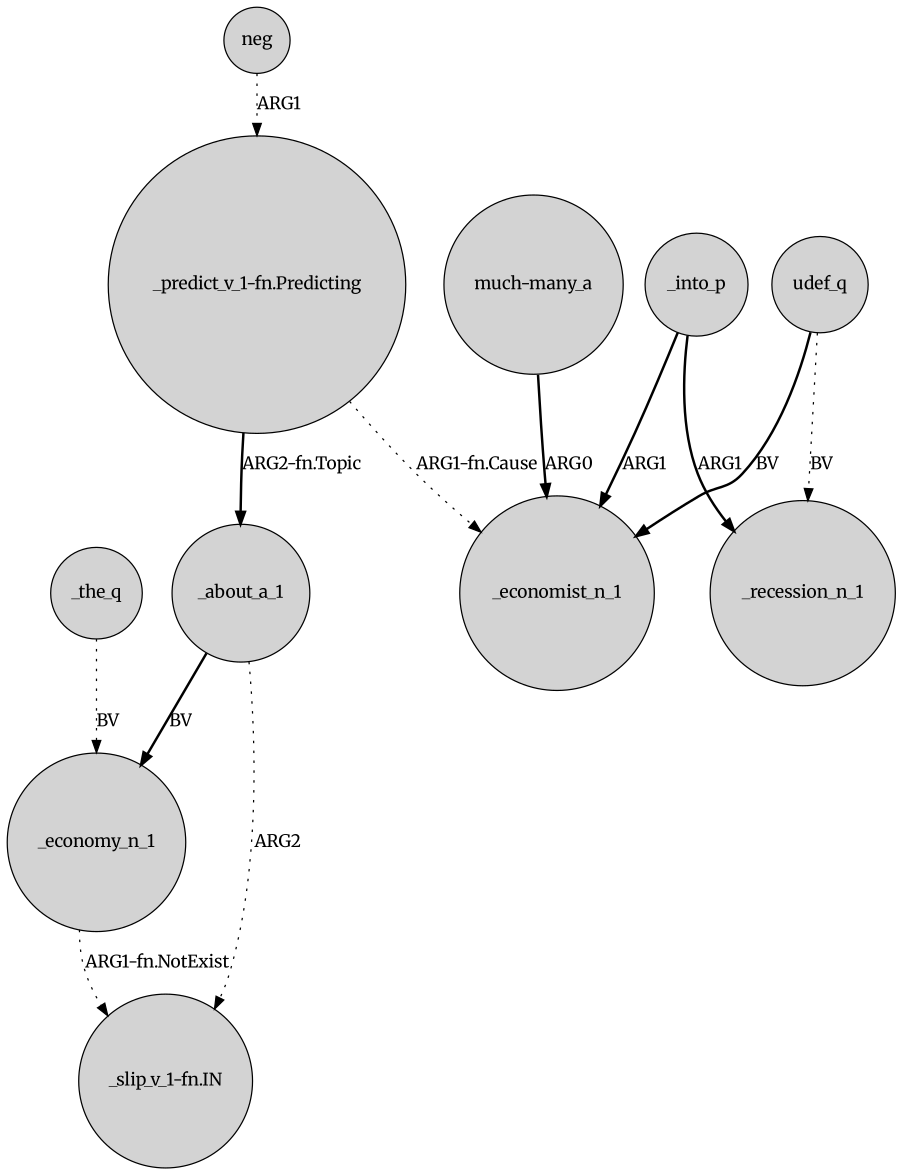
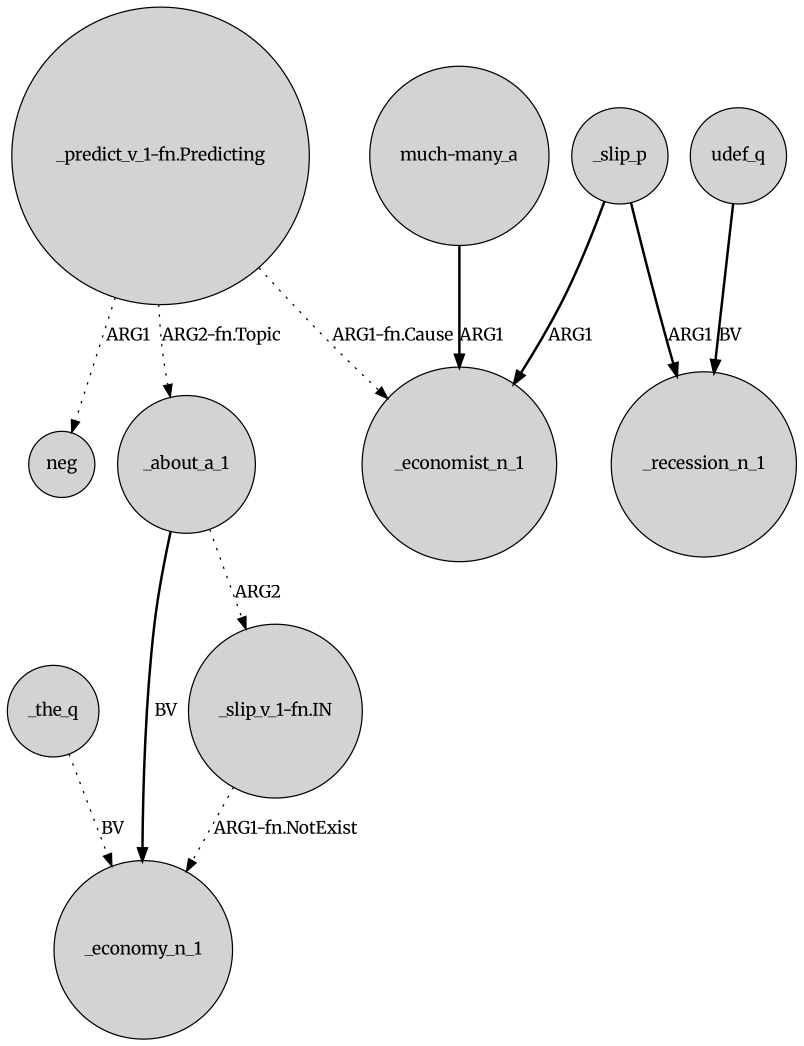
edge "neg" -> "_predict_v_1-fn.Predicting": reversed
node "_into_p": label "_into_p" -> "_slip_p"
edge "udef_q" -> "_recession_n_1": style dotted -> bold
edge "udef_q" -> "_economist_n_1": removed, label "BV"
edge "much-many_a" -> "_economist_n_1": label "ARG0" -> "ARG1"
edge "_predict_v_1-fn.Predicting" -> "_about_a_1": style bold -> dotted
edge "_economy_n_1" -> "_slip_v_1-fn.IN": reversed
